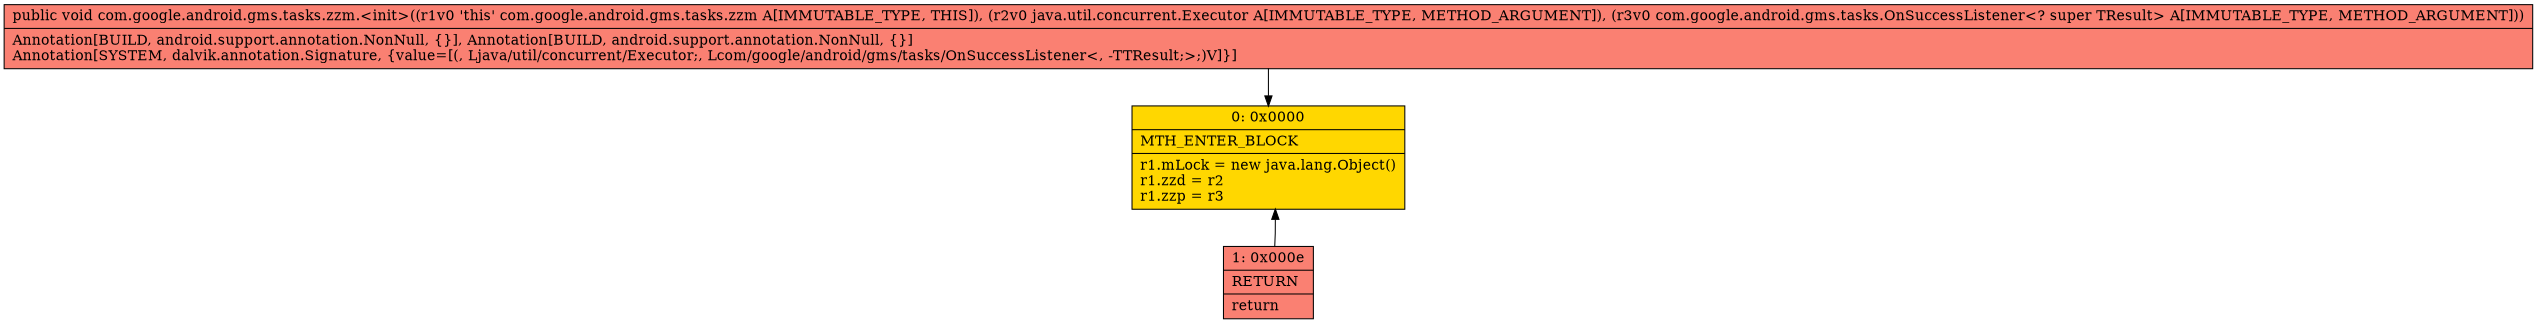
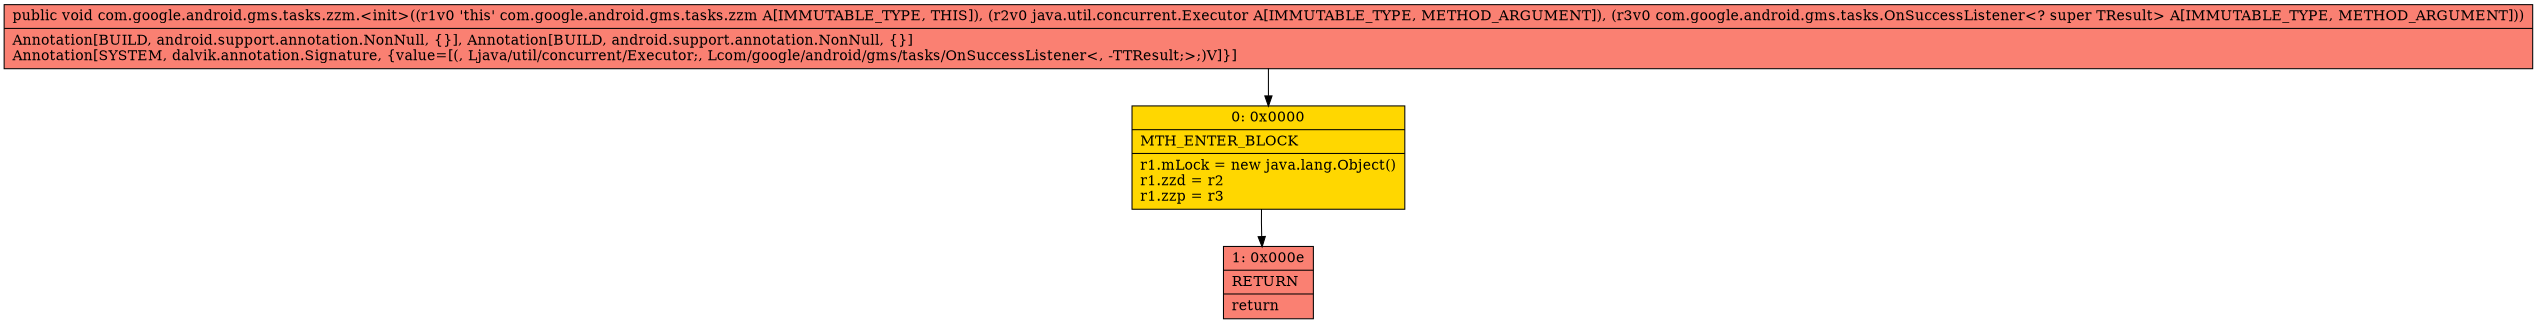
edge "1: 0x000e" -> "0: 0x0000": reversed
